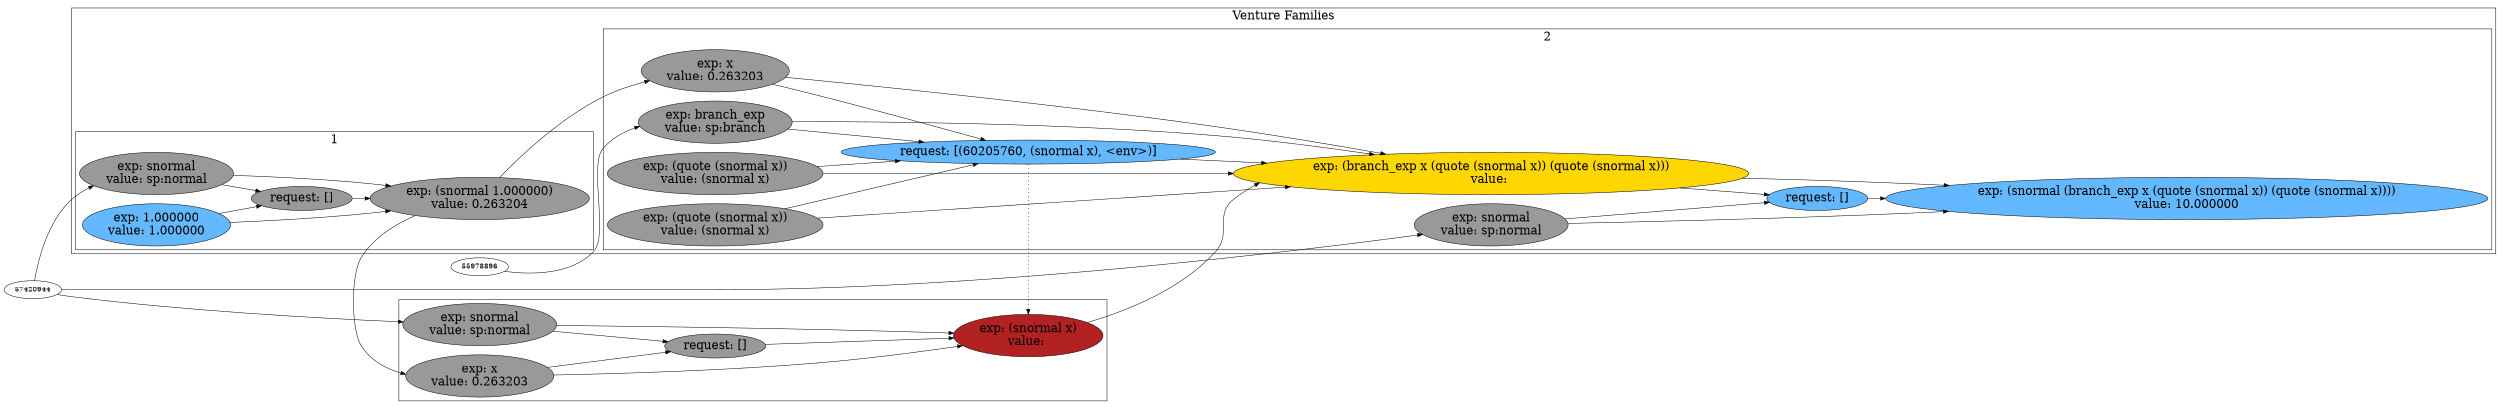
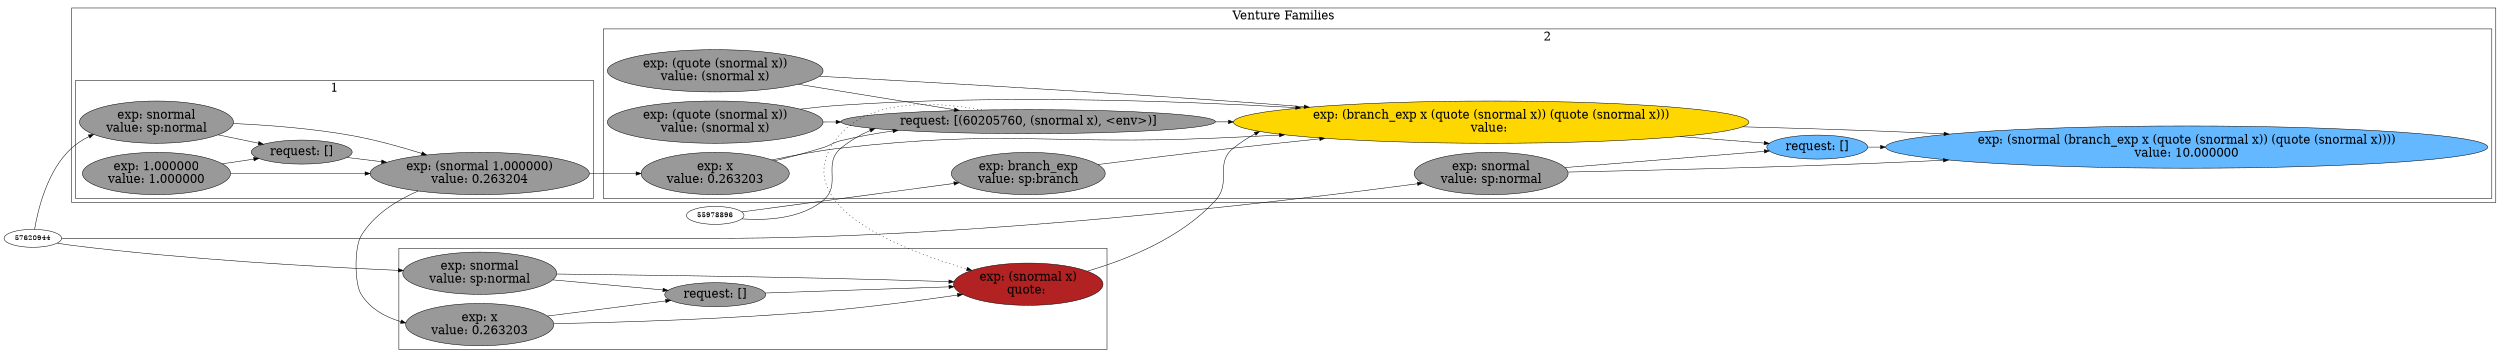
edge "exp: branch_exp value: sp:branch" -> "request: [(60205760, (snormal x), <env>)]": now "55978896" -> "request: [(60205760, (snormal x), <env>)]"
node "request: [(60205760, (snormal x), <env>)]": fillcolor steelblue1 -> grey60
node "exp: 1.000000 value: 1.000000": fillcolor steelblue1 -> grey60
node "57420944": label "57420944" -> "57620944"
node "exp: (snormal x) value:": label "exp: (snormal x) value:" -> "exp: (snormal x) quote:"
